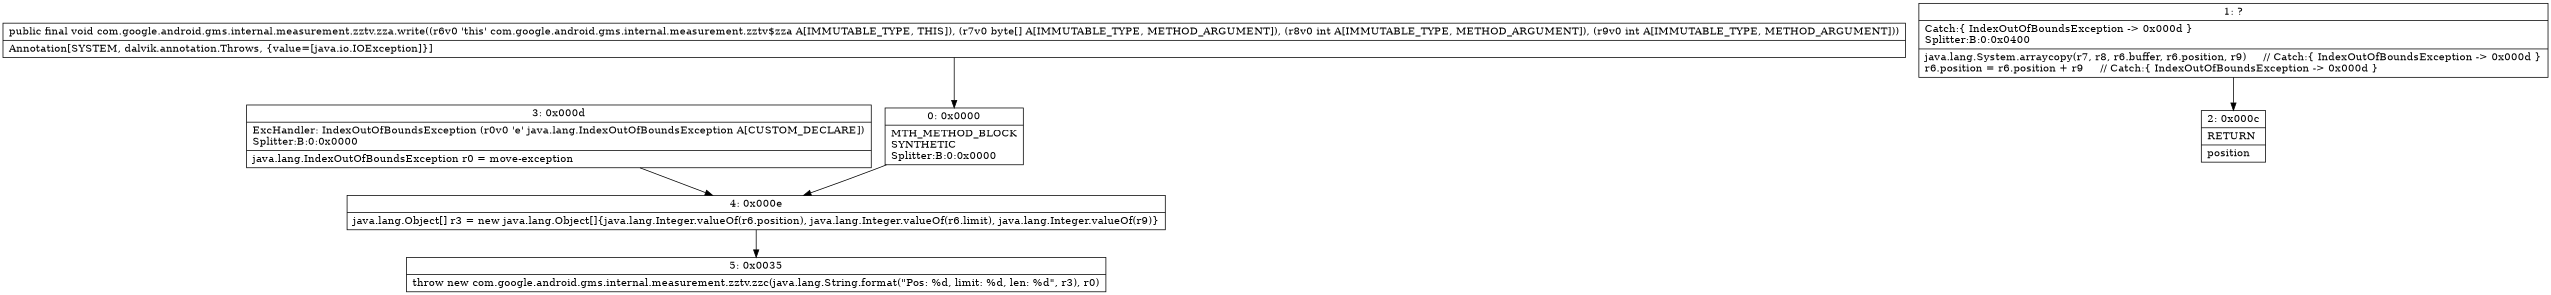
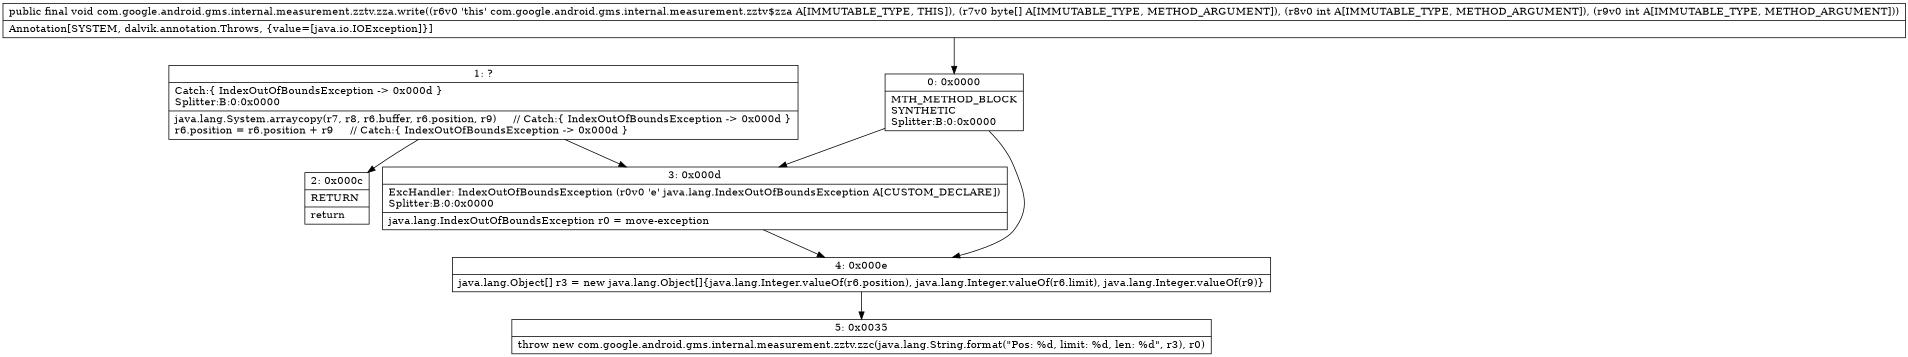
node "1: ?": text "Splitter:B:0:0x0400" -> "Splitter:B:0:0x0000"
edge "0: 0x0000" -> "3: 0x000d": added
edge "1: ?" -> "3: 0x000d": added
node "2: 0x000c": text "position" -> "return"
